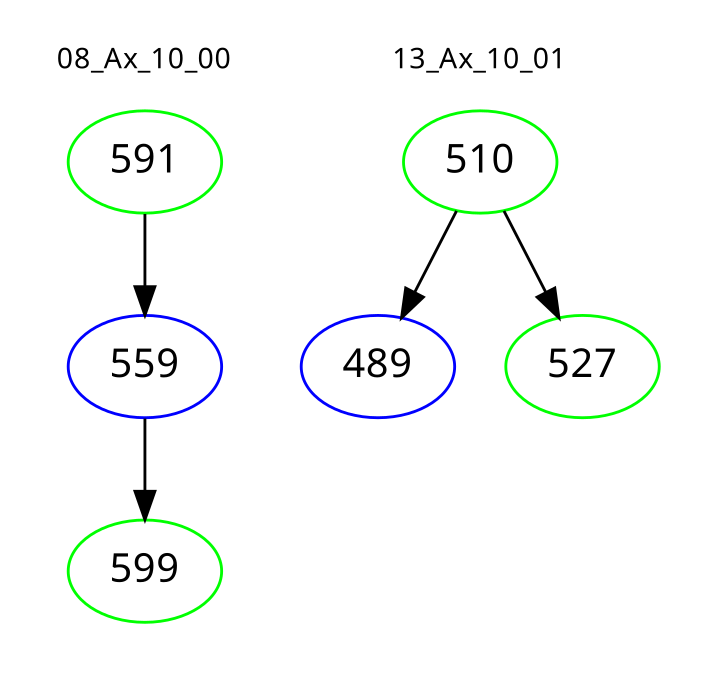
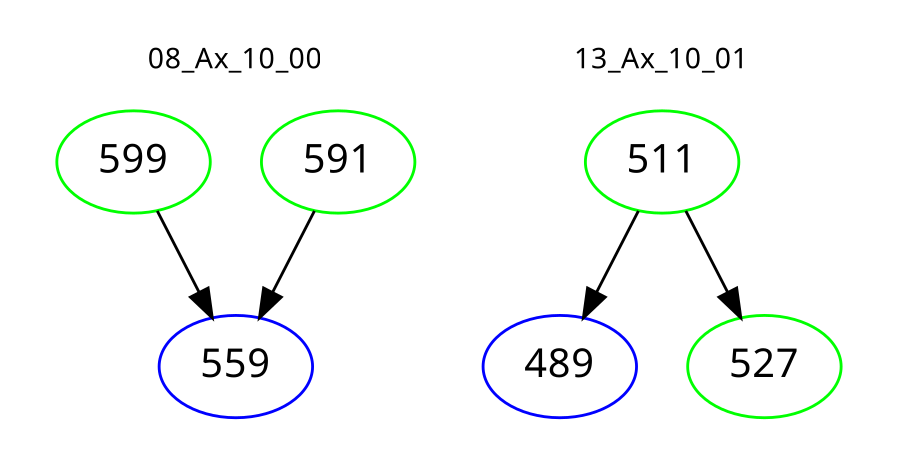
node "510": label "510" -> "511"
edge "559" -> "599": reversed
